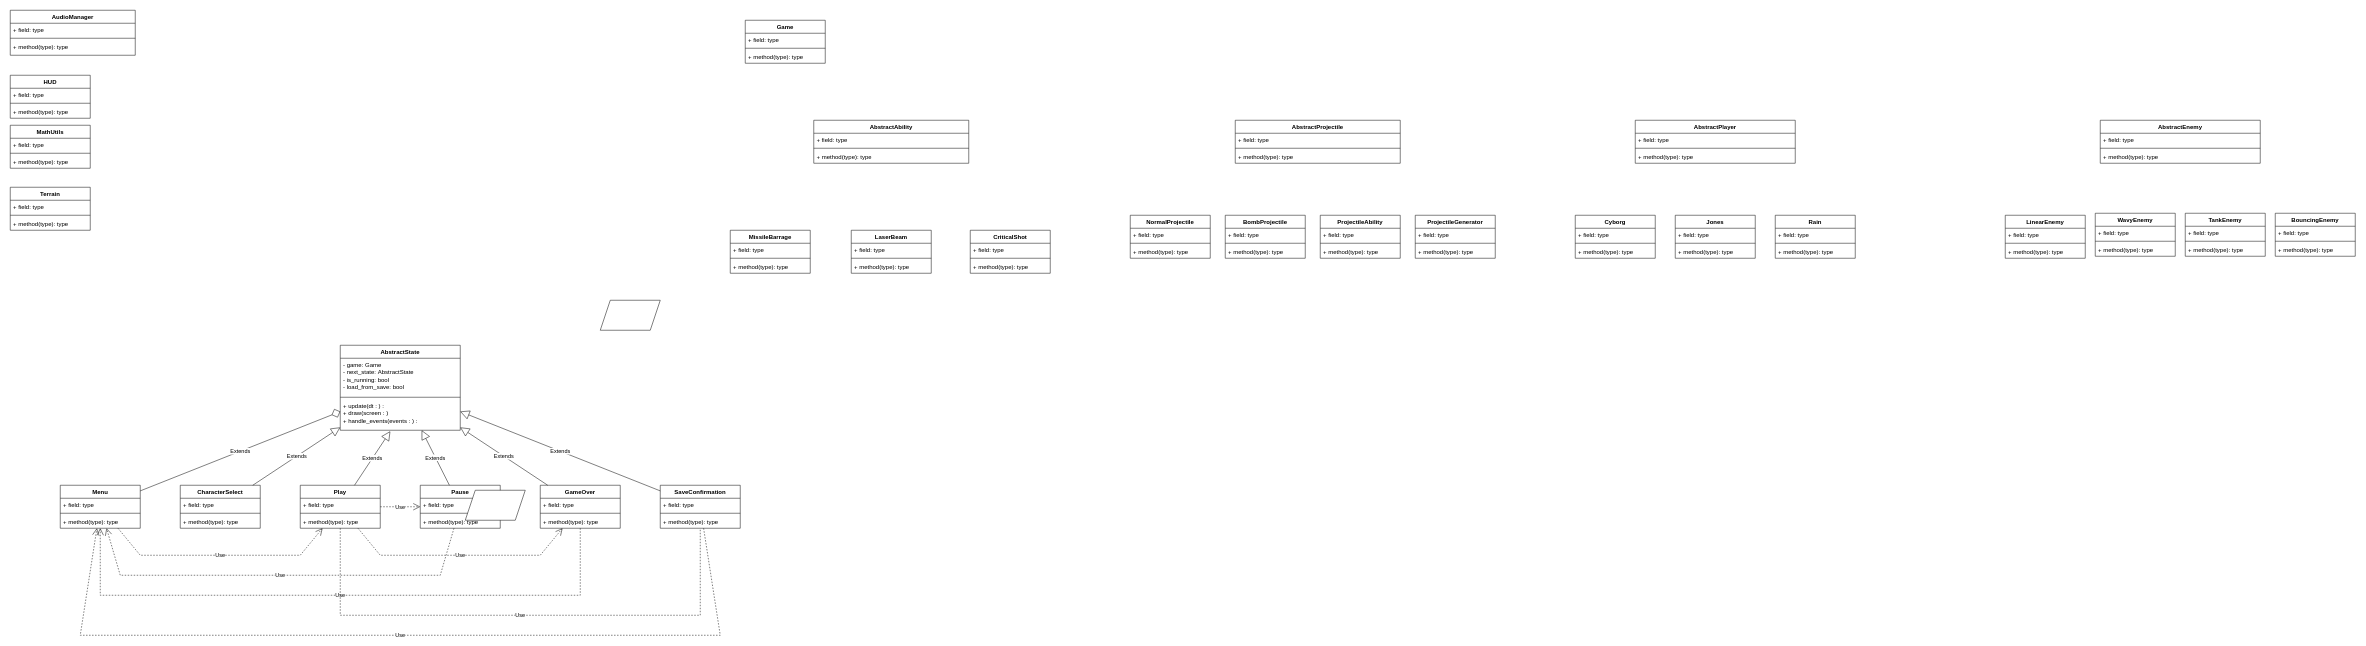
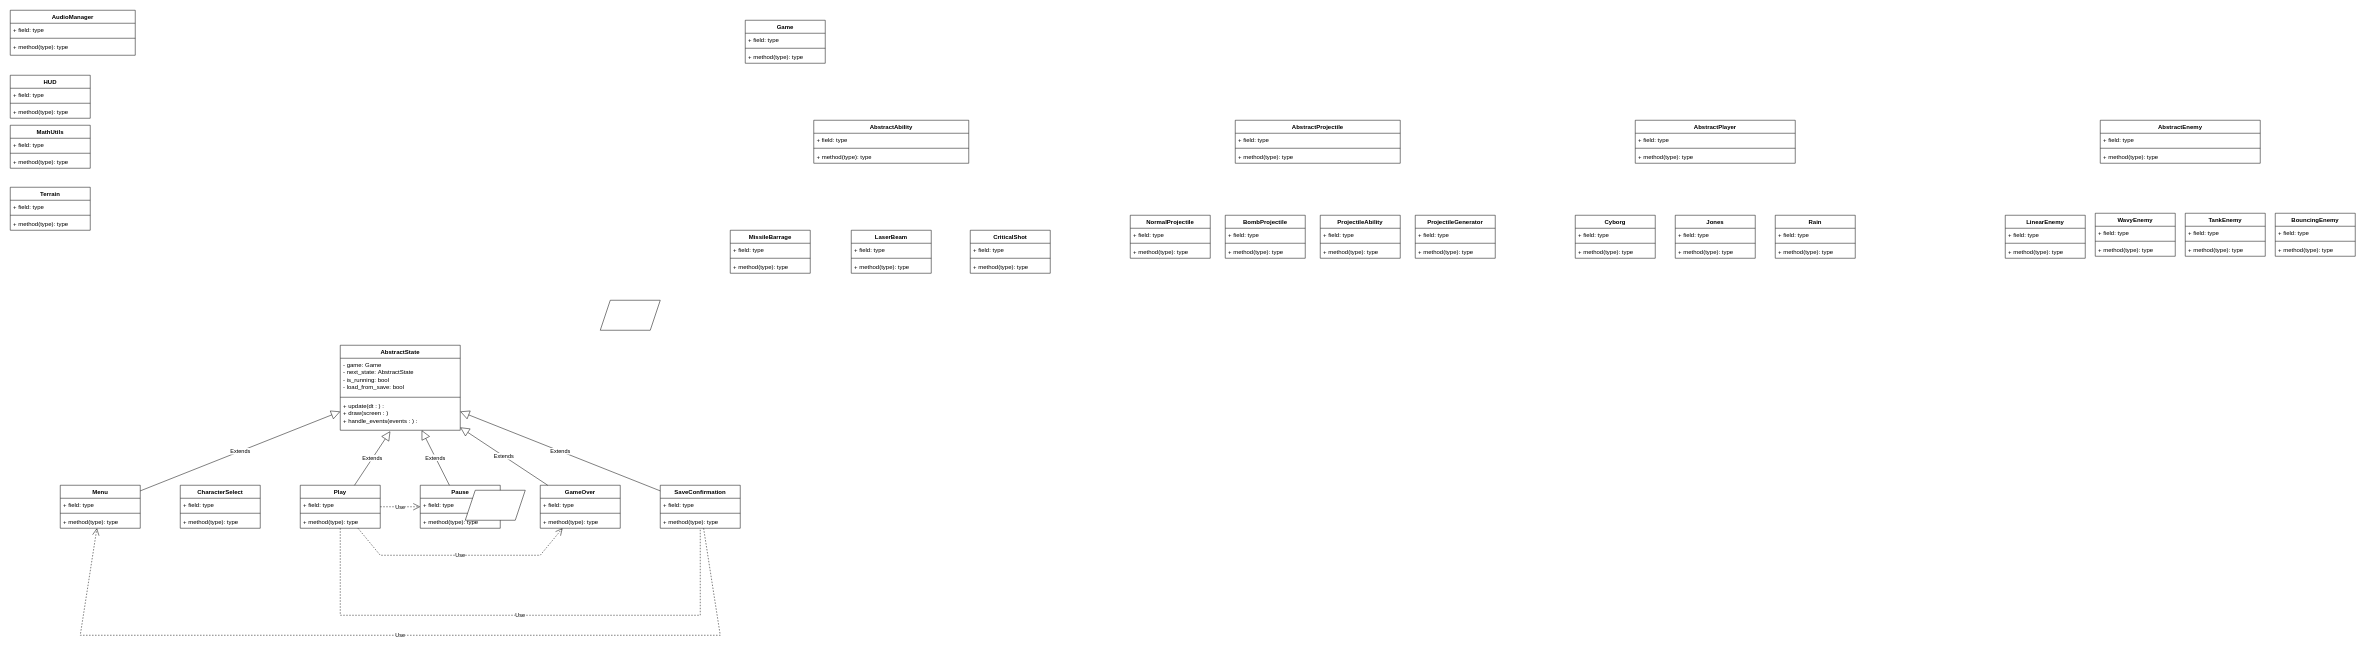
edge "Menu" -> "AbstractState": arrowhead diamond -> block
edge "CharacterSelect" -> "AbstractState": removed, label "Extends"
edge "Menu" -> "Play": removed, label "Use"
edge "Pause" -> "Menu": removed, label "Use"
edge "GameOver" -> "Menu": removed, label "Use"
